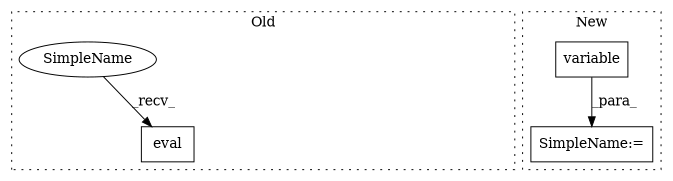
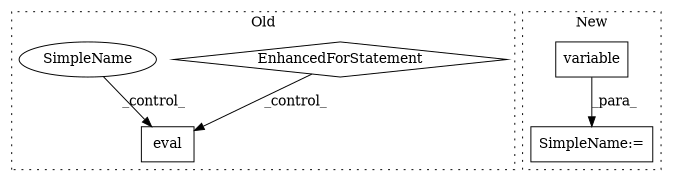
node "EnhancedForStatement": added
edge "SimpleName" -> "eval": label "_recv_" -> "_control_"
